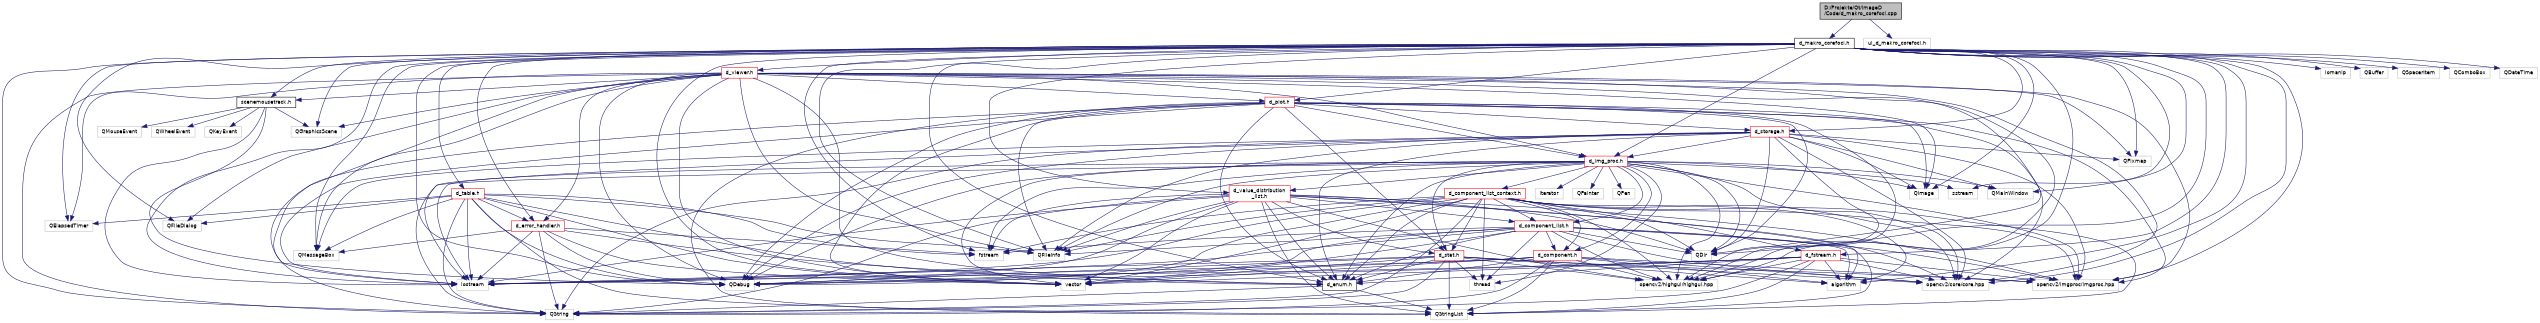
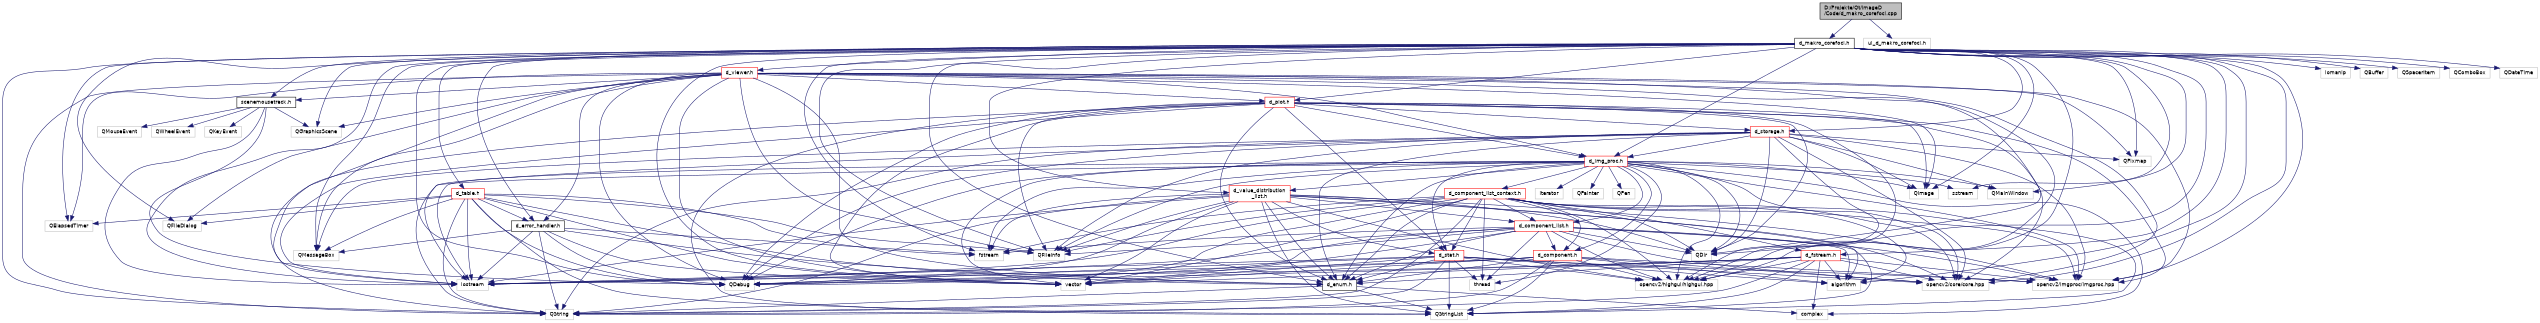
node "d_error_handler.h": color red -> black
node "complex": added
